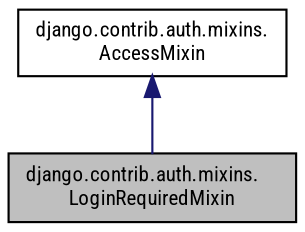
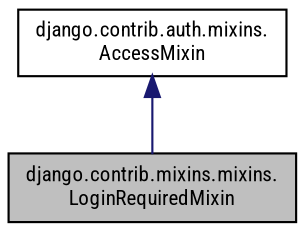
node "django.contrib.auth.mixins. LoginRequiredMixin": label "django.contrib.auth.mixins. LoginRequiredMixin" -> "django.contrib.mixins.mixins. LoginRequiredMixin"
